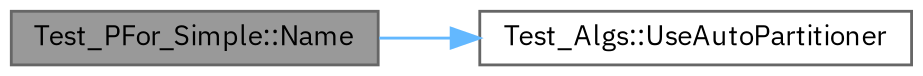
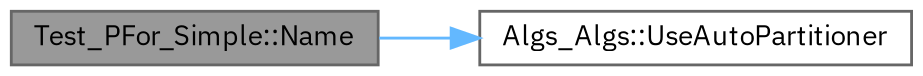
node "Test_Algs::UseAutoPartitioner": label "Test_Algs::UseAutoPartitioner" -> "Algs_Algs::UseAutoPartitioner"
